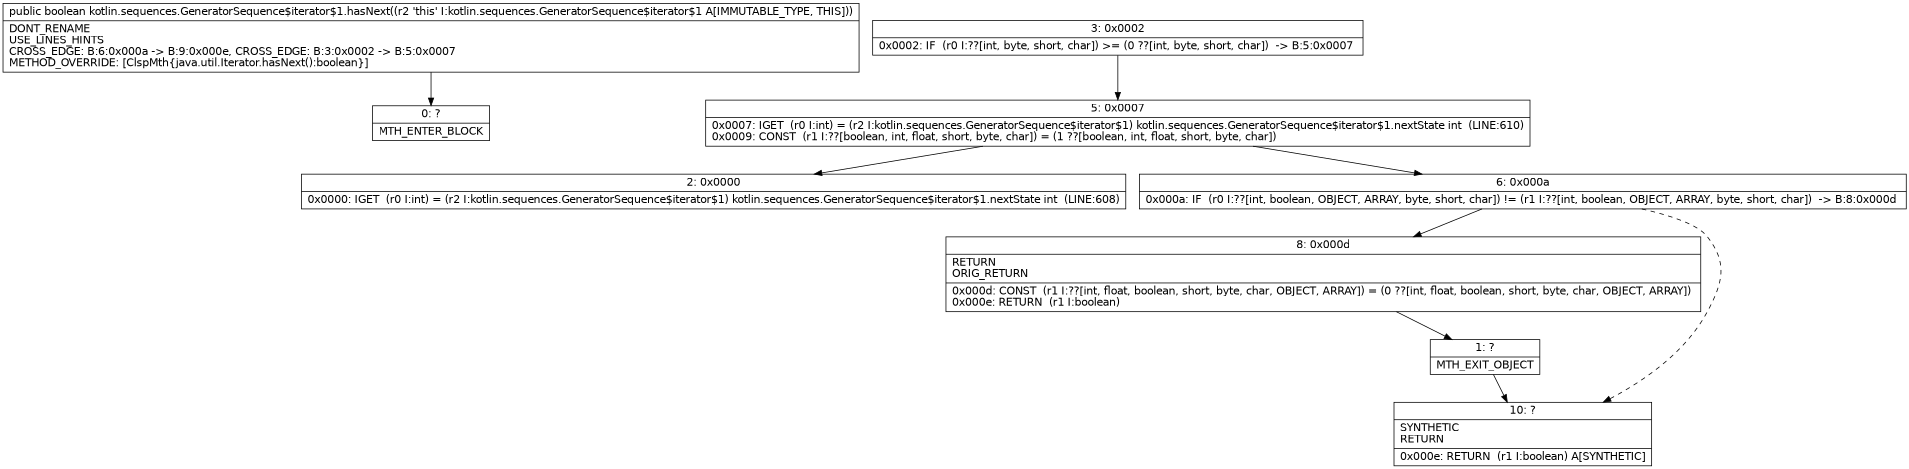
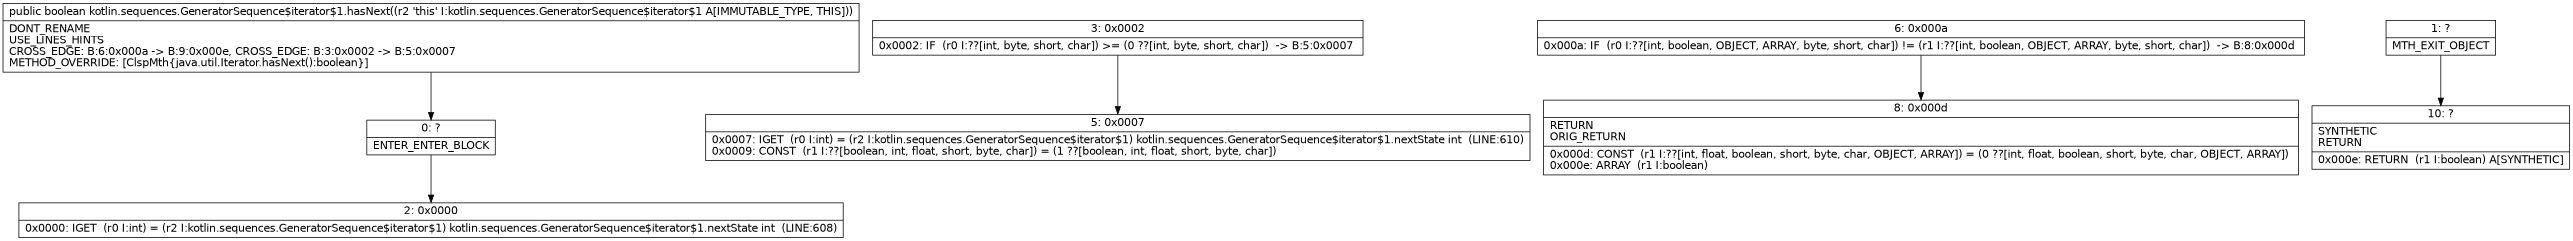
node "0: ?": text "MTH_ENTER_BLOCK" -> "ENTER_ENTER_BLOCK"
edge "5: 0x0007" -> "2: 0x0000": now "0: ?" -> "2: 0x0000"
edge "5: 0x0007" -> "6: 0x000a": removed
edge "6: 0x000a" -> "10: ?": removed
node "8: 0x000d": text "0x000e: RETURN  (r1 I:boolean)" -> "0x000e: ARRAY  (r1 I:boolean)"
edge "8: 0x000d" -> "1: ?": removed
